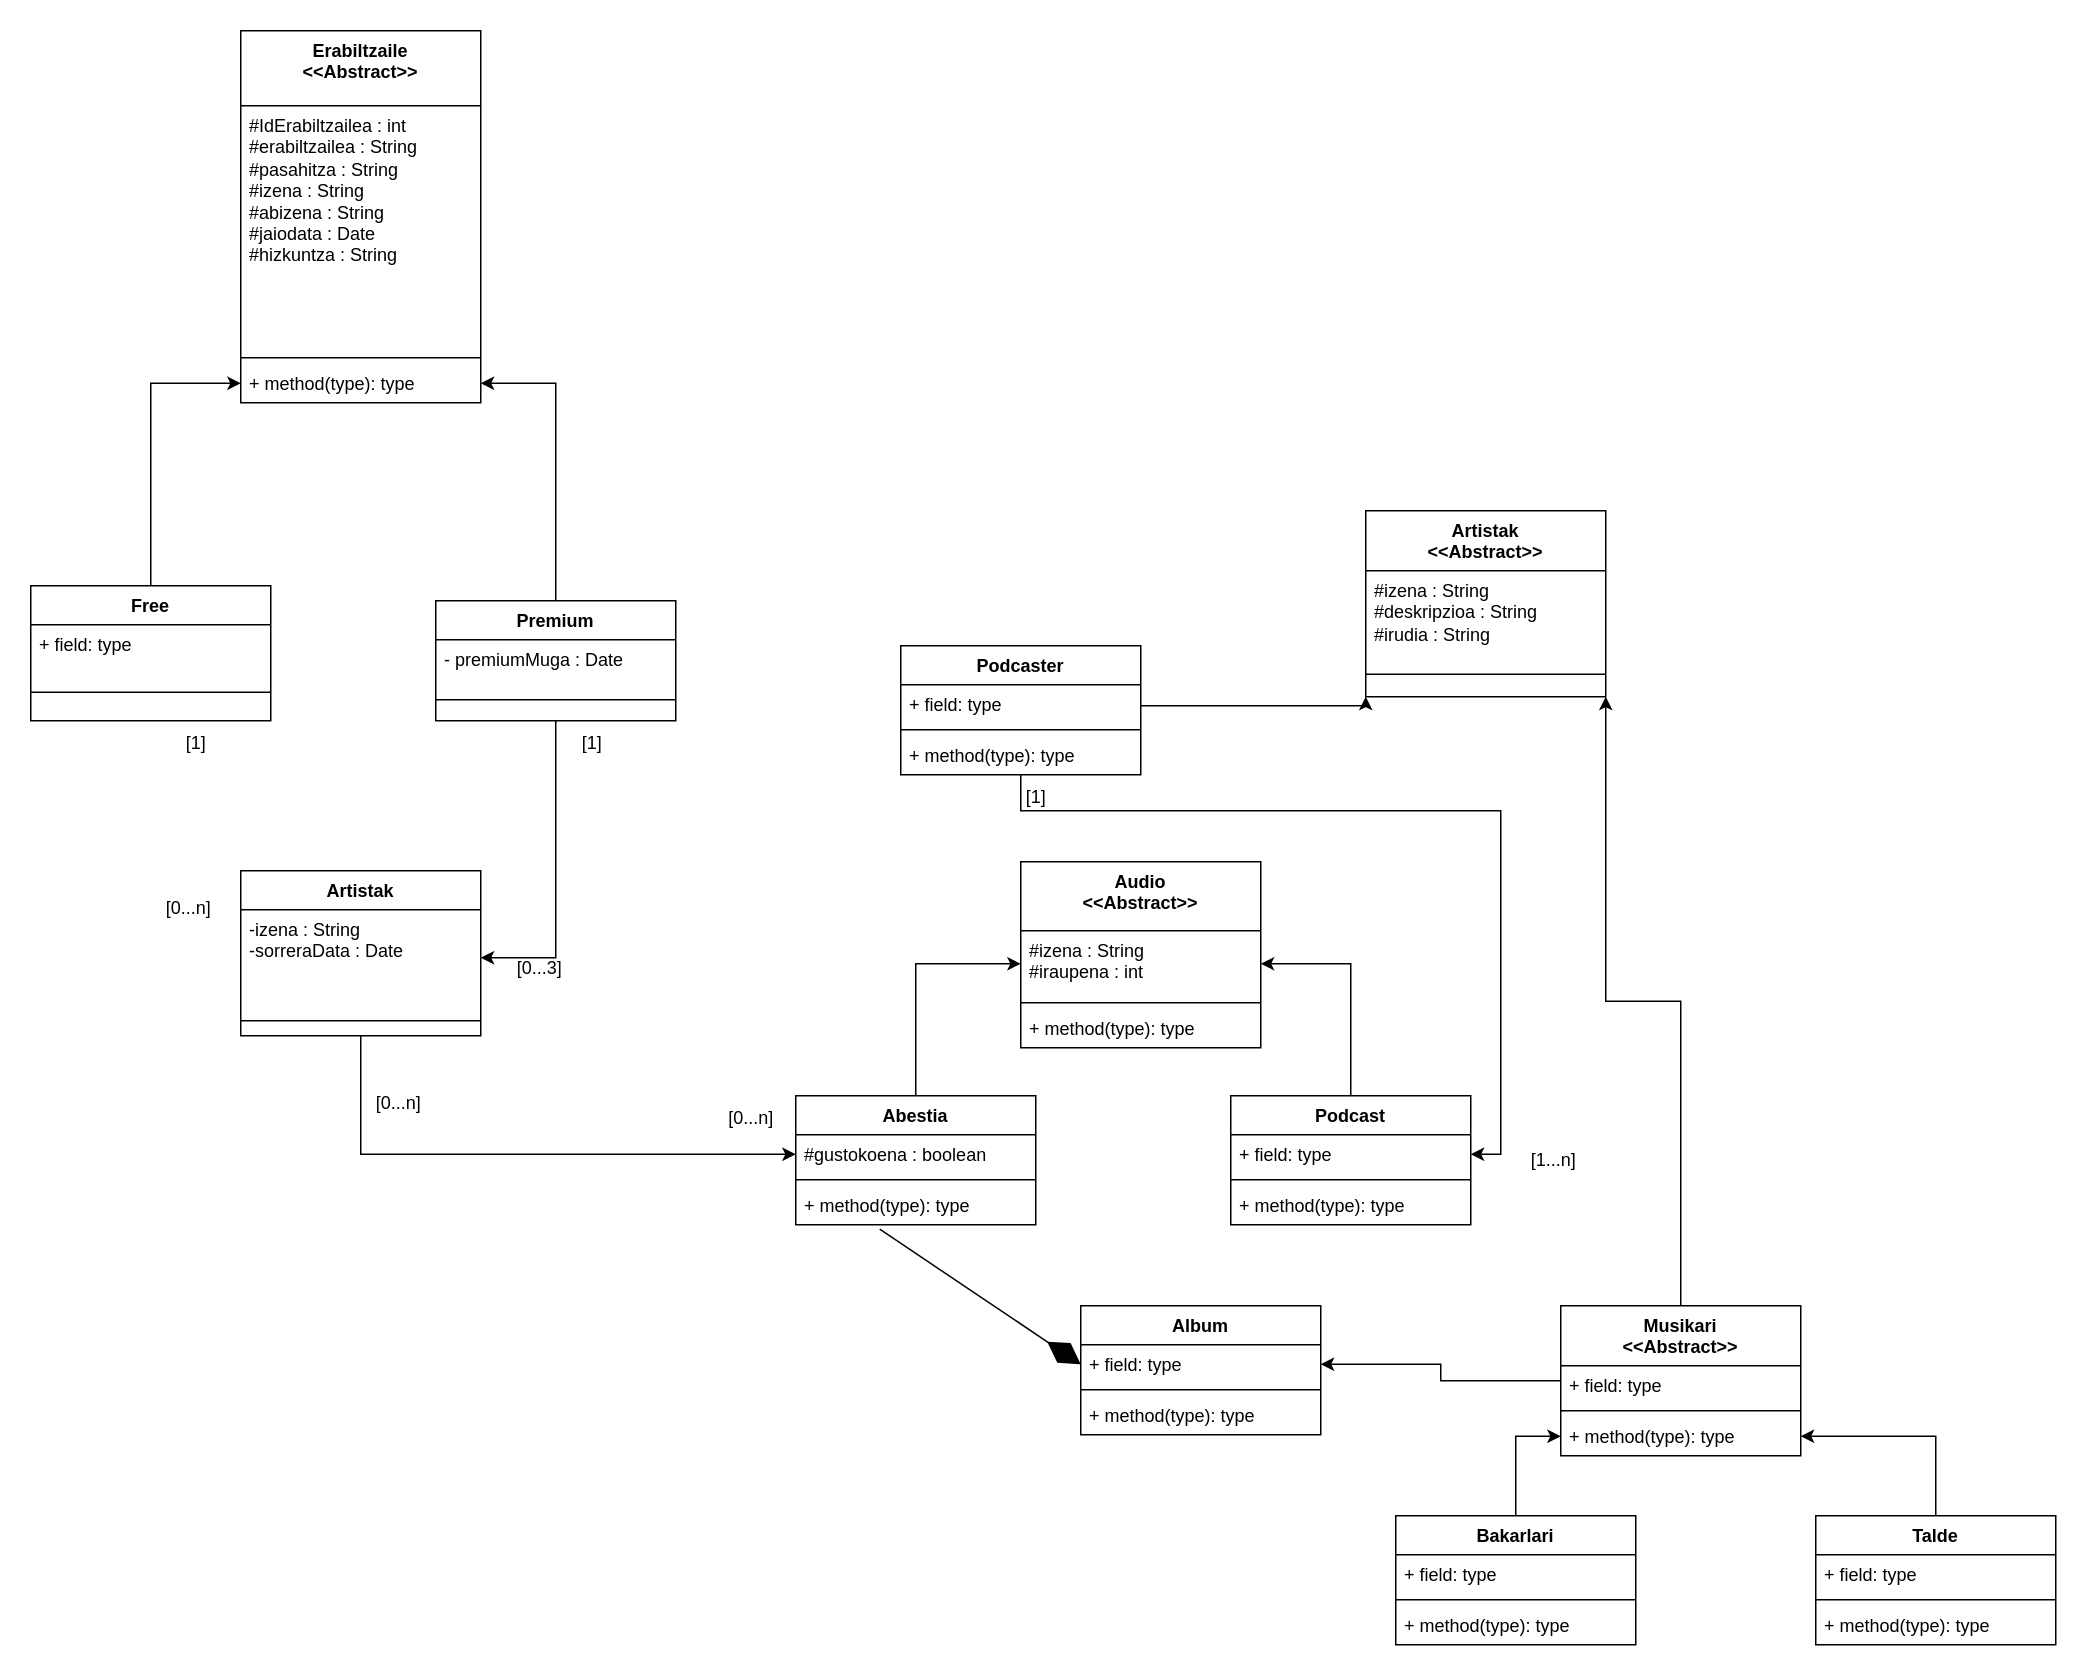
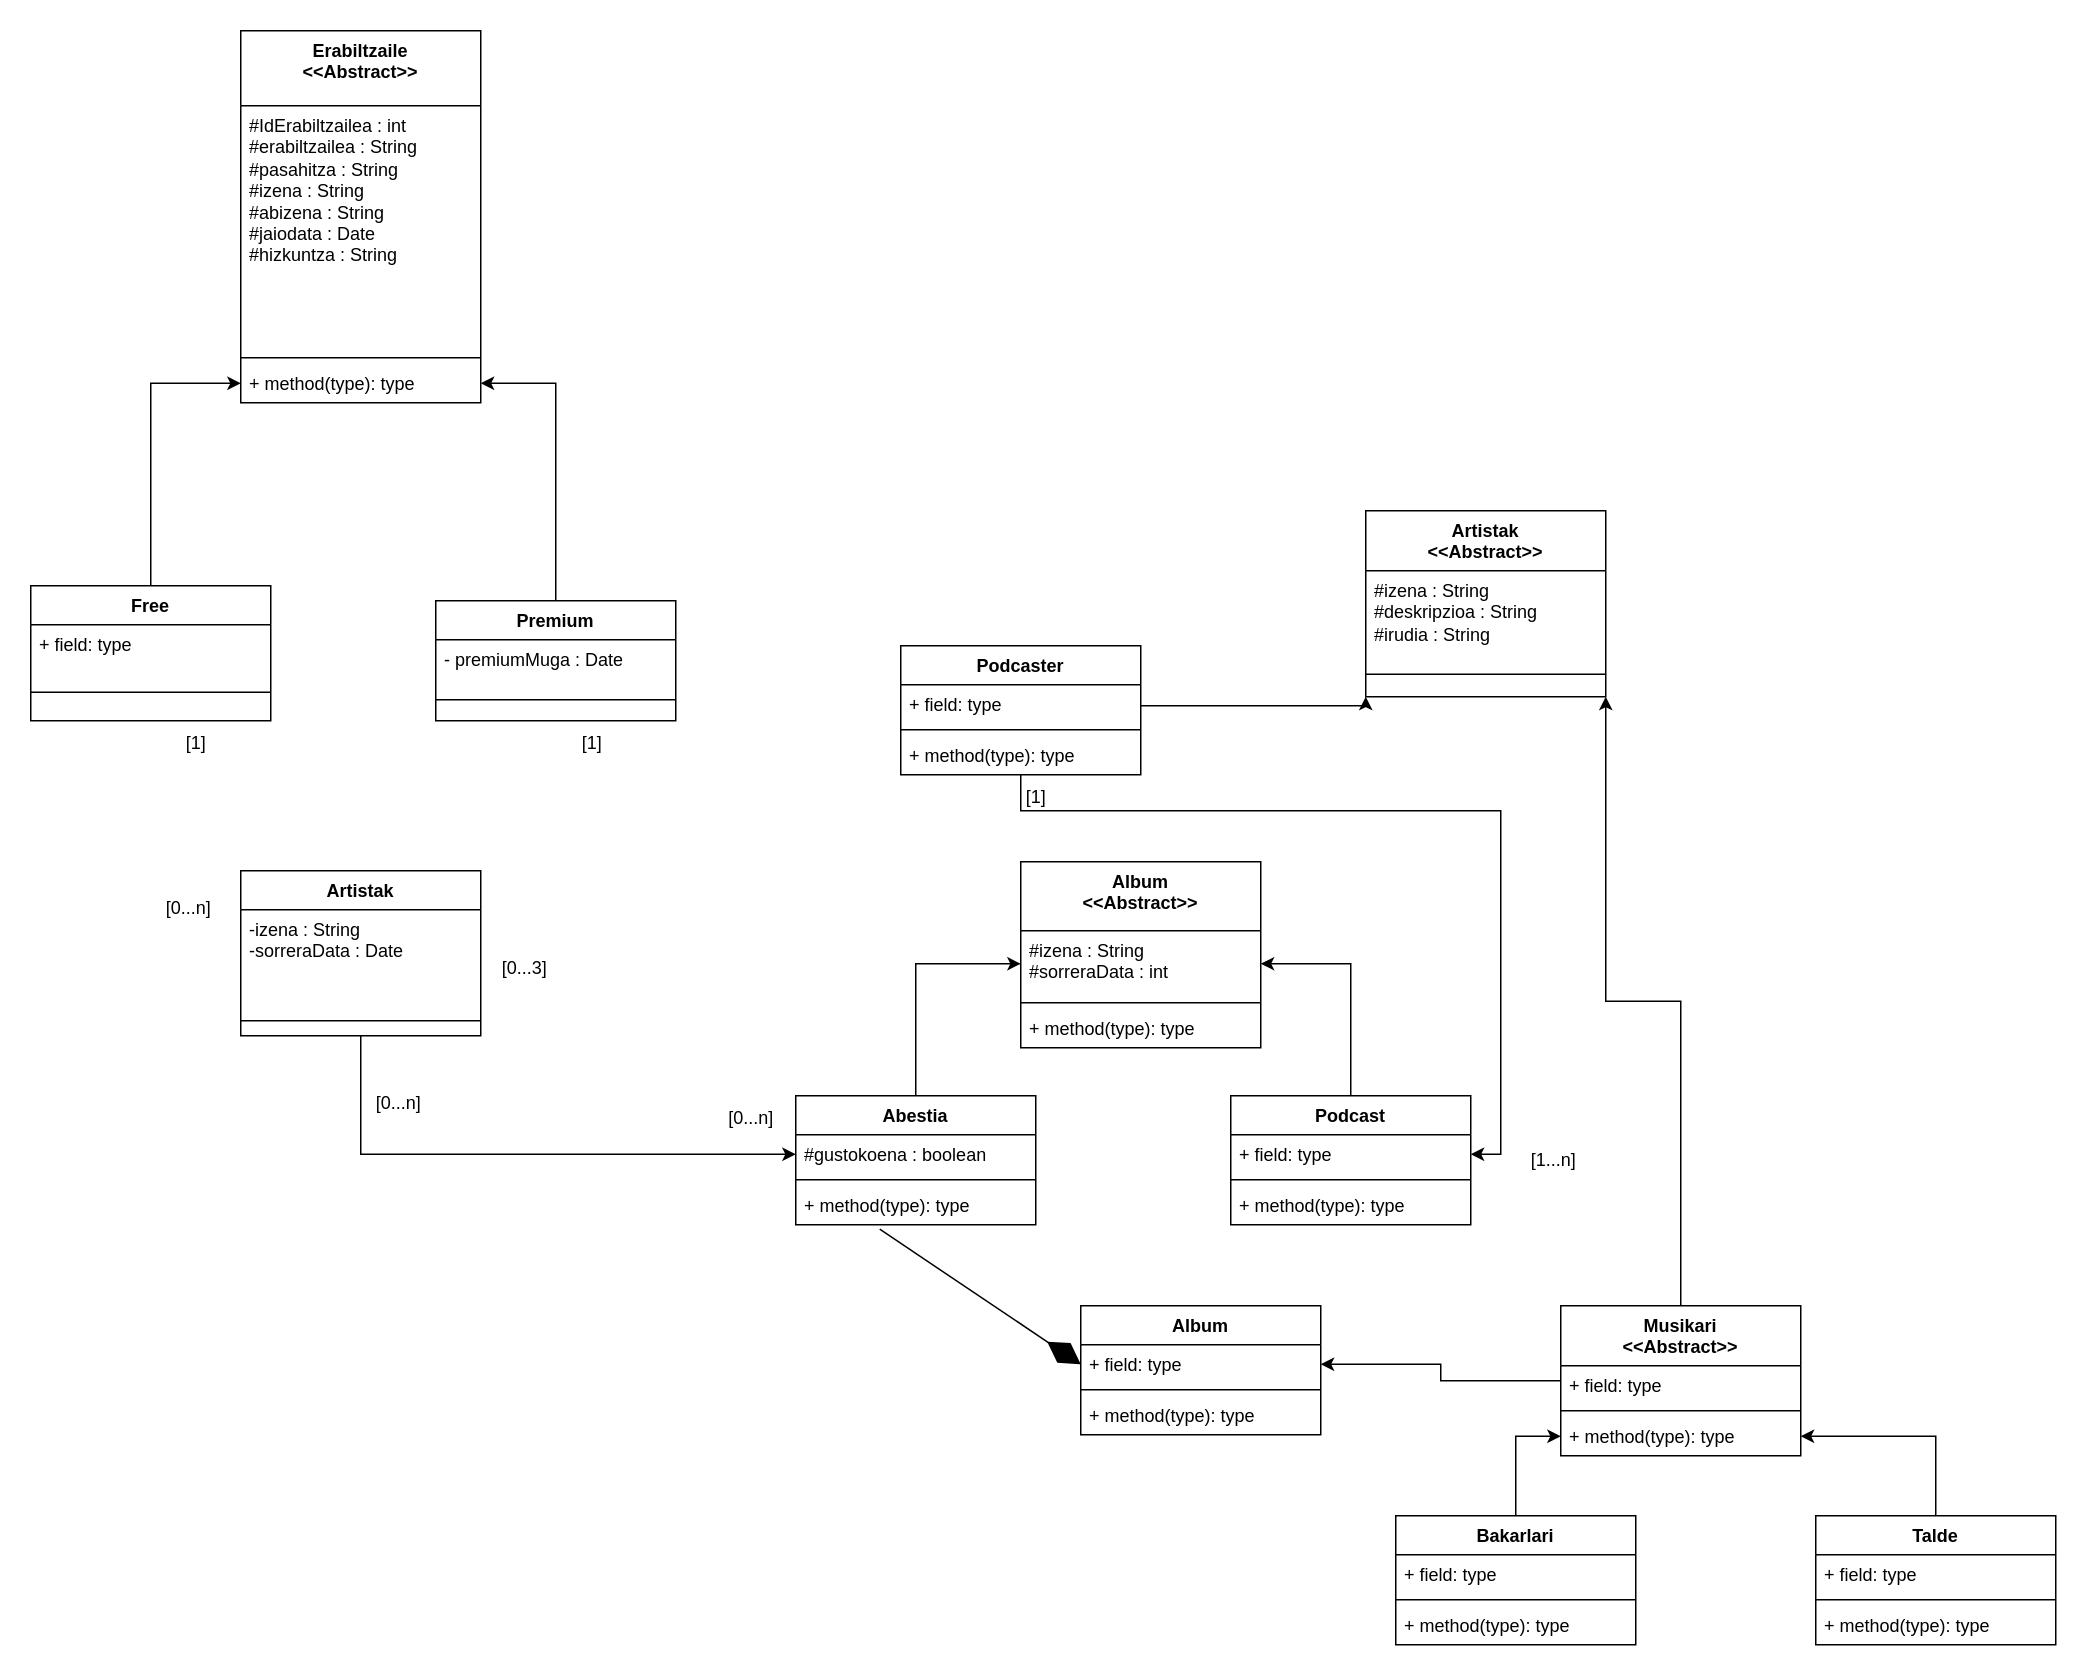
edge "Premium" -> "-izena : String -sorreraData : Date": removed
node "Audio <<Abstract>>": label "Audio <<Abstract>>" -> "Album <<Abstract>>"
node "#izena : String #iraupena : int": label "#izena : String #iraupena : int" -> "#izena : String #sorreraData : int"
node "[0...3]": moved (539, 968) -> (524, 968)
